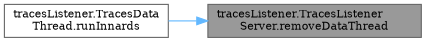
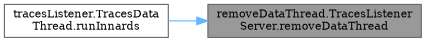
node "tracesListener.TracesListener Server.removeDataThread": label "tracesListener.TracesListener Server.removeDataThread" -> "removeDataThread.TracesListener Server.removeDataThread"
